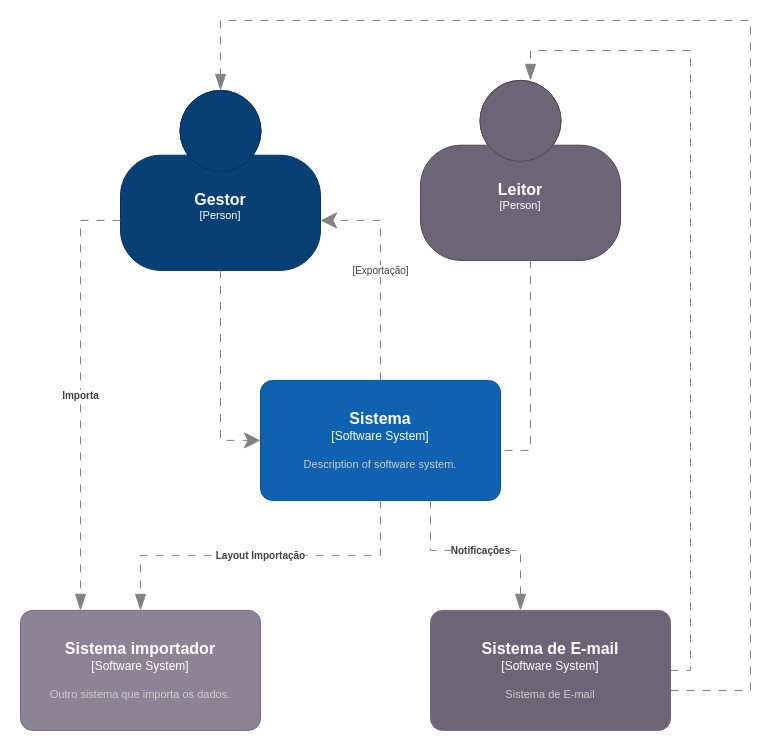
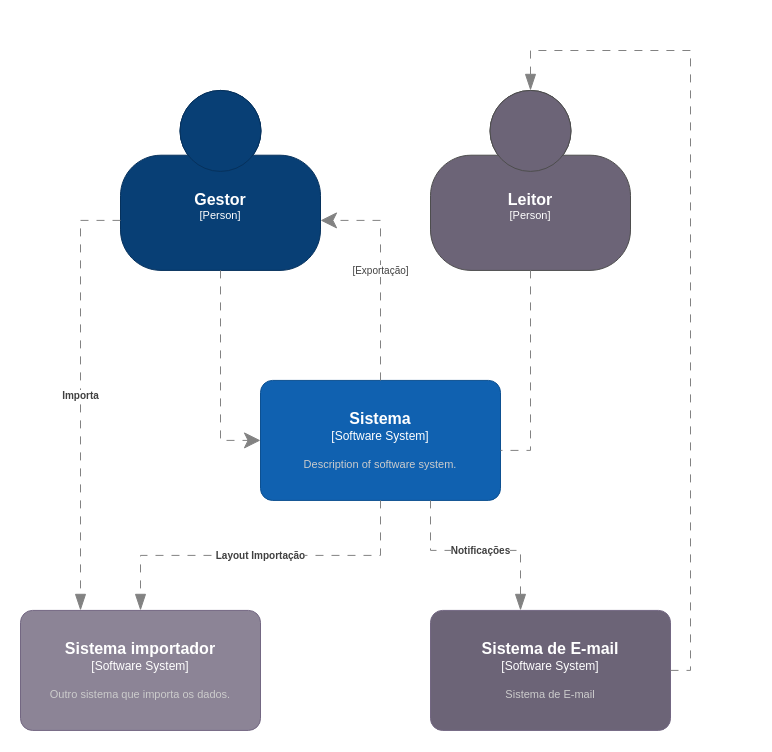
edge "Sistema de E-mail [Software System] Sistema de E-mail" -> "Gestor [Person]": removed
node "Leitor [Person]": moved (521, 170) -> (531, 180)
